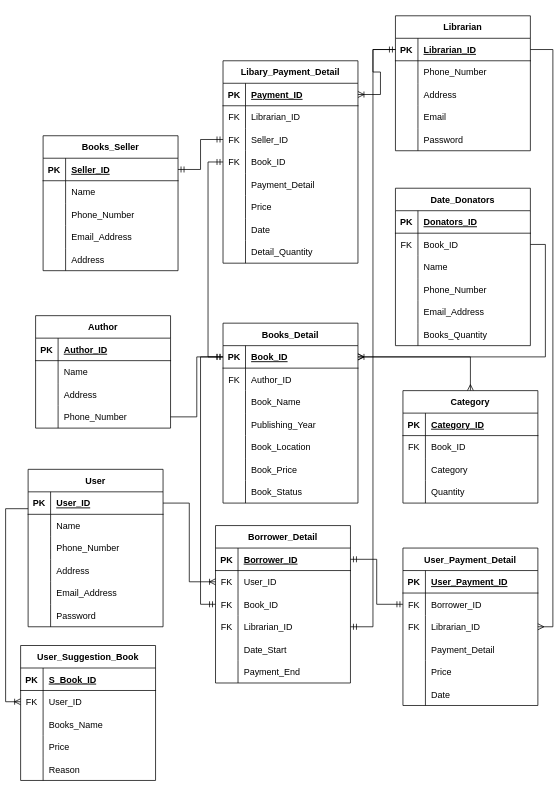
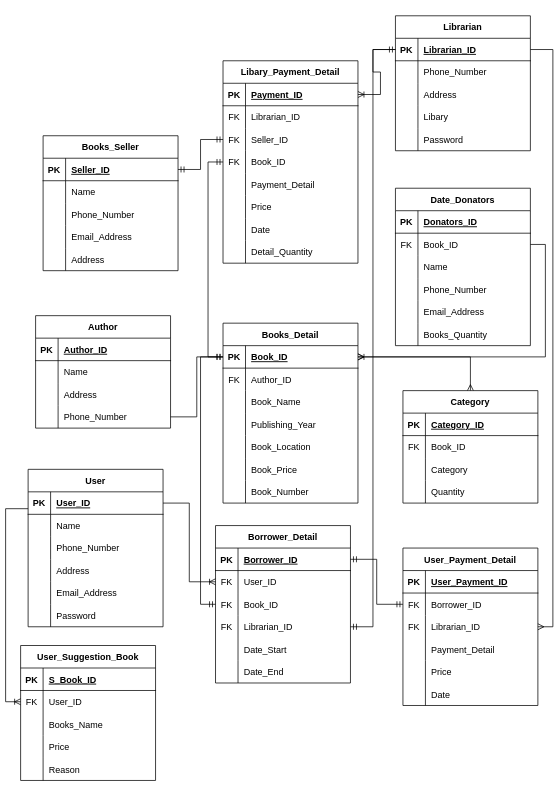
node "Email": label "Email" -> "Libary"
node "Book_Status": label "Book_Status" -> "Book_Number"
node "Payment_End": label "Payment_End" -> "Date_End"
